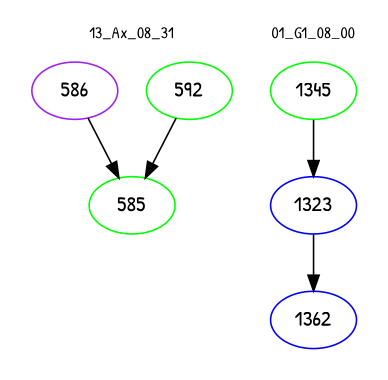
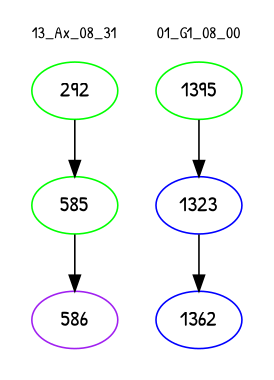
node "592": label "592" -> "292"
node "1345": label "1345" -> "1395"
edge "586" -> "585": reversed
